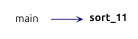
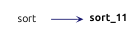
node "main": label "main" -> "sort"
